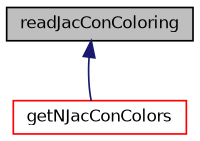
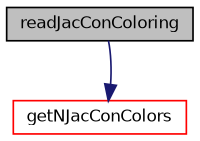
edge "getNJacConColors" -> "readJacConColoring": reversed
